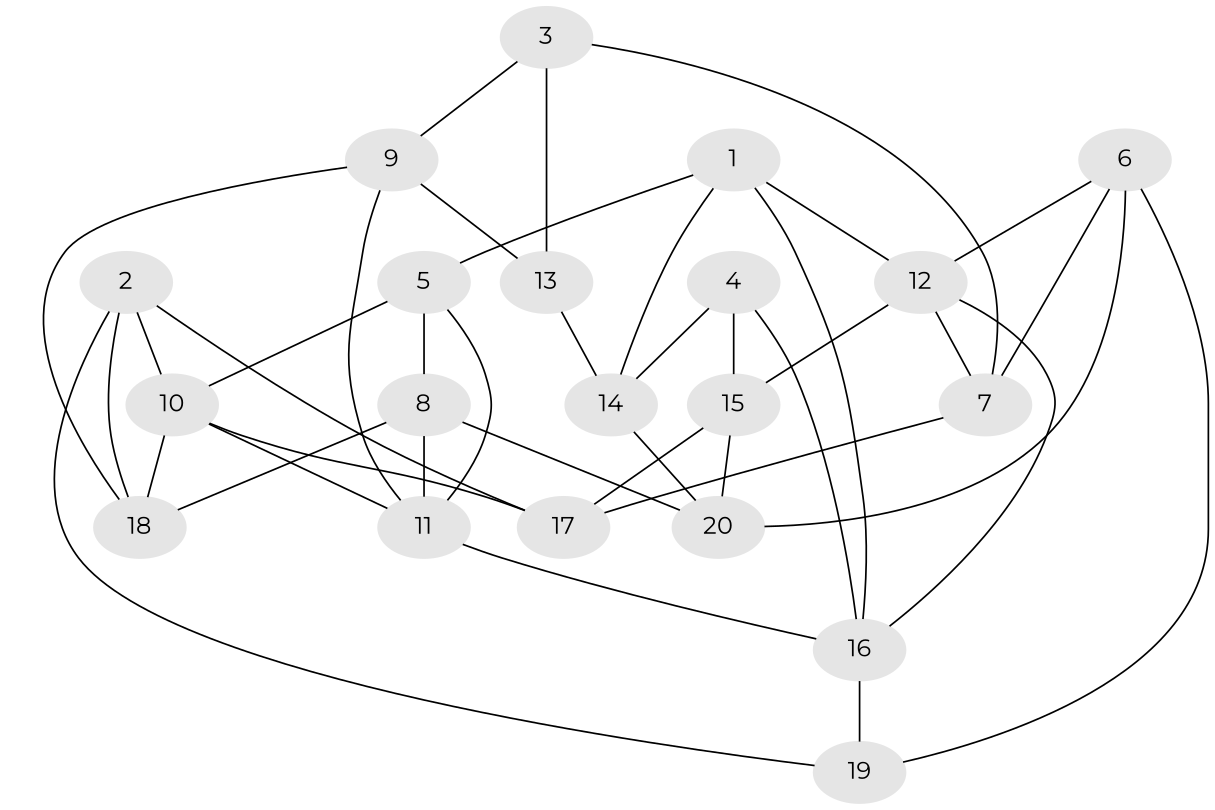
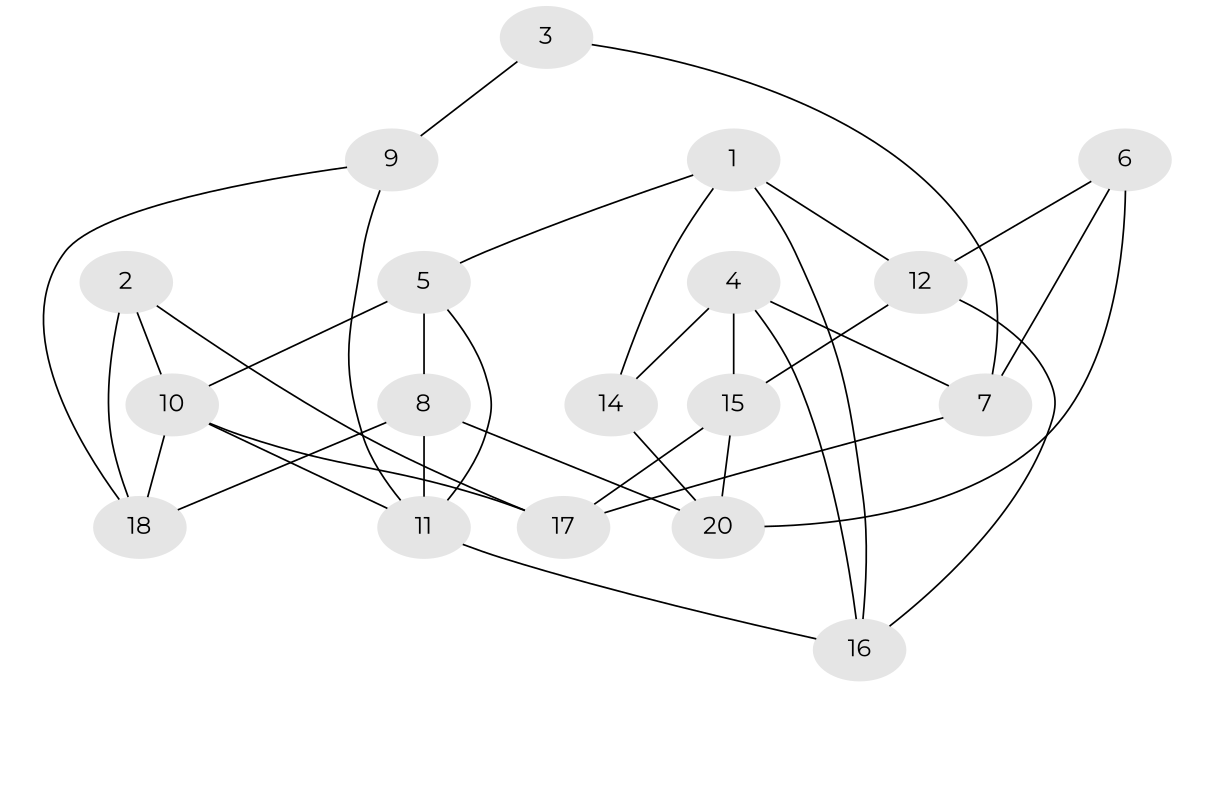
node "13": removed
edge "12" -- "7": now "4" -- "7"
node "19": removed
